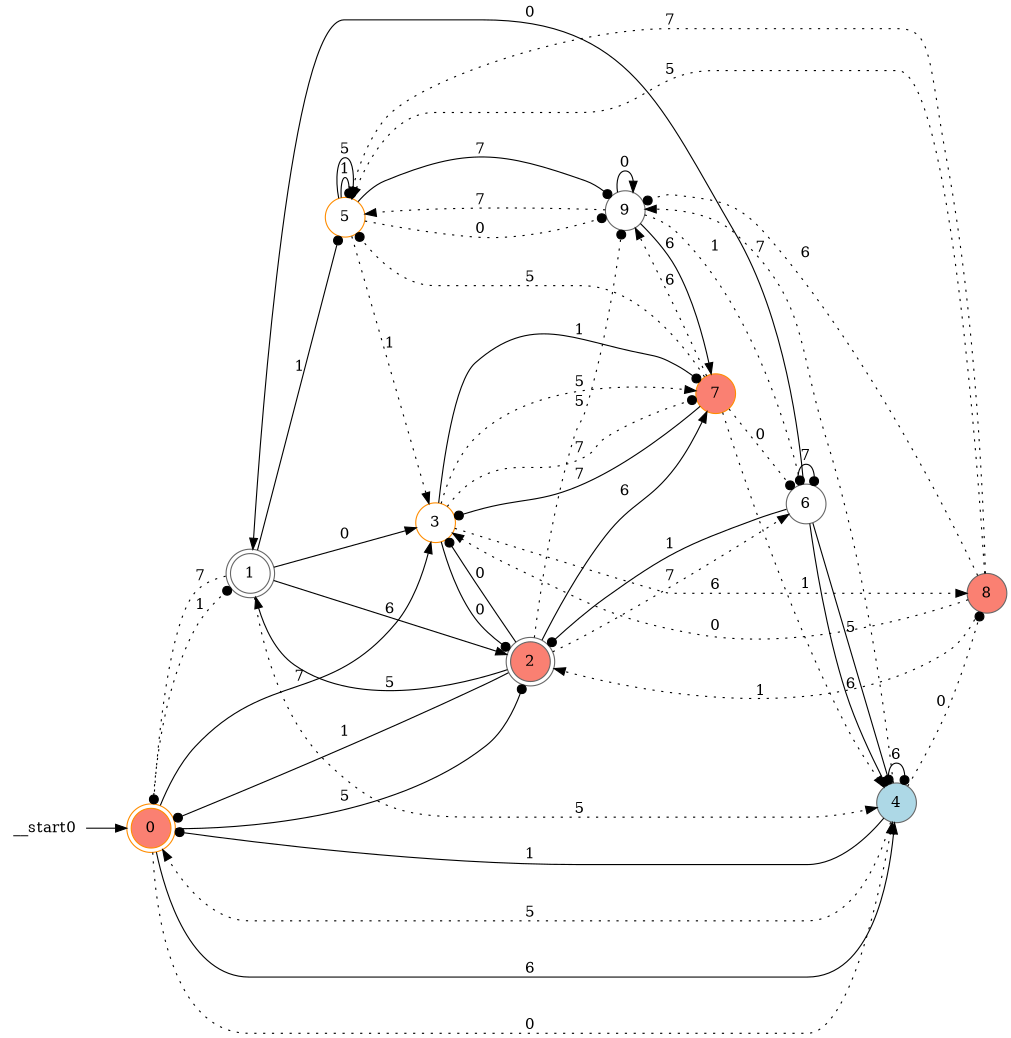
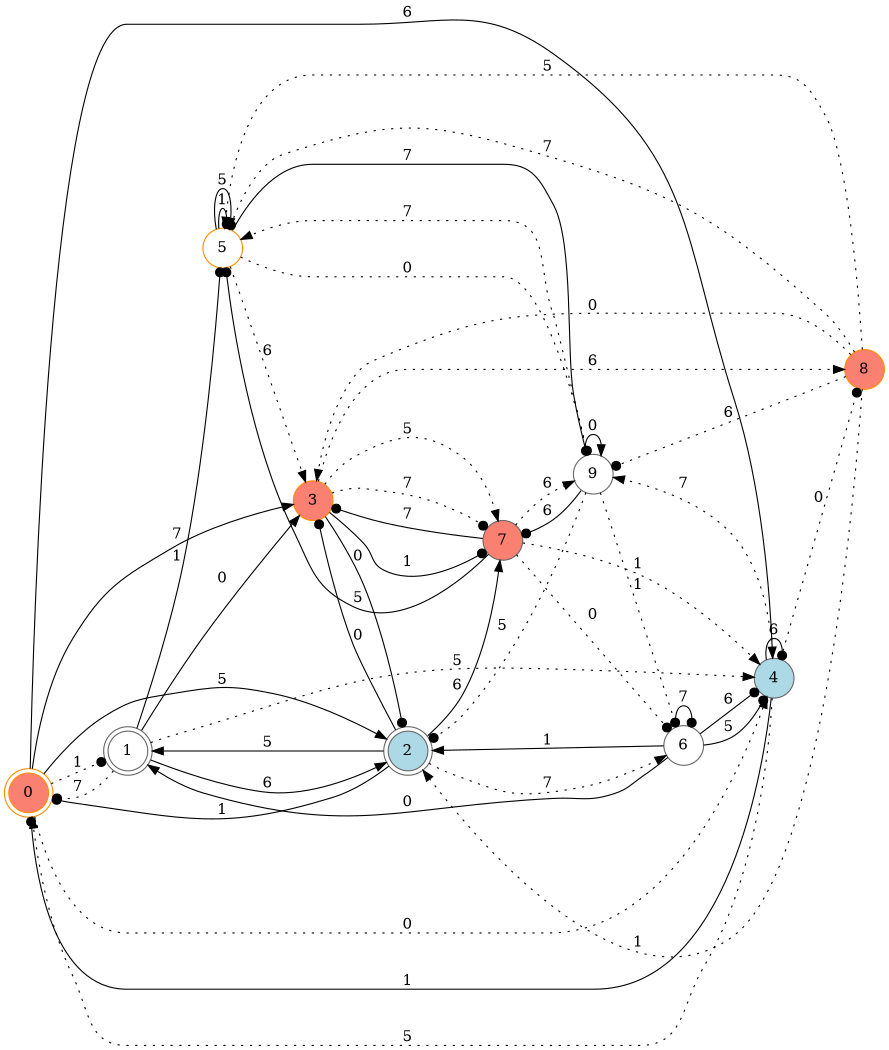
edge "7" -> "5": style dotted -> solid
edge "9" -> "7": arrowhead normal -> dot
edge "5" -> "3": label "1" -> "6"
node "7": color darkorange -> gray40
edge "2" -> "9": reversed
node "3": fillcolor white -> salmon
edge "6" -> "2": arrowhead dot -> normal
node "8": color gray40 -> darkorange
node "2": fillcolor salmon -> lightblue
edge "0" -> "2": arrowhead dot -> normal
node "__start0": removed
